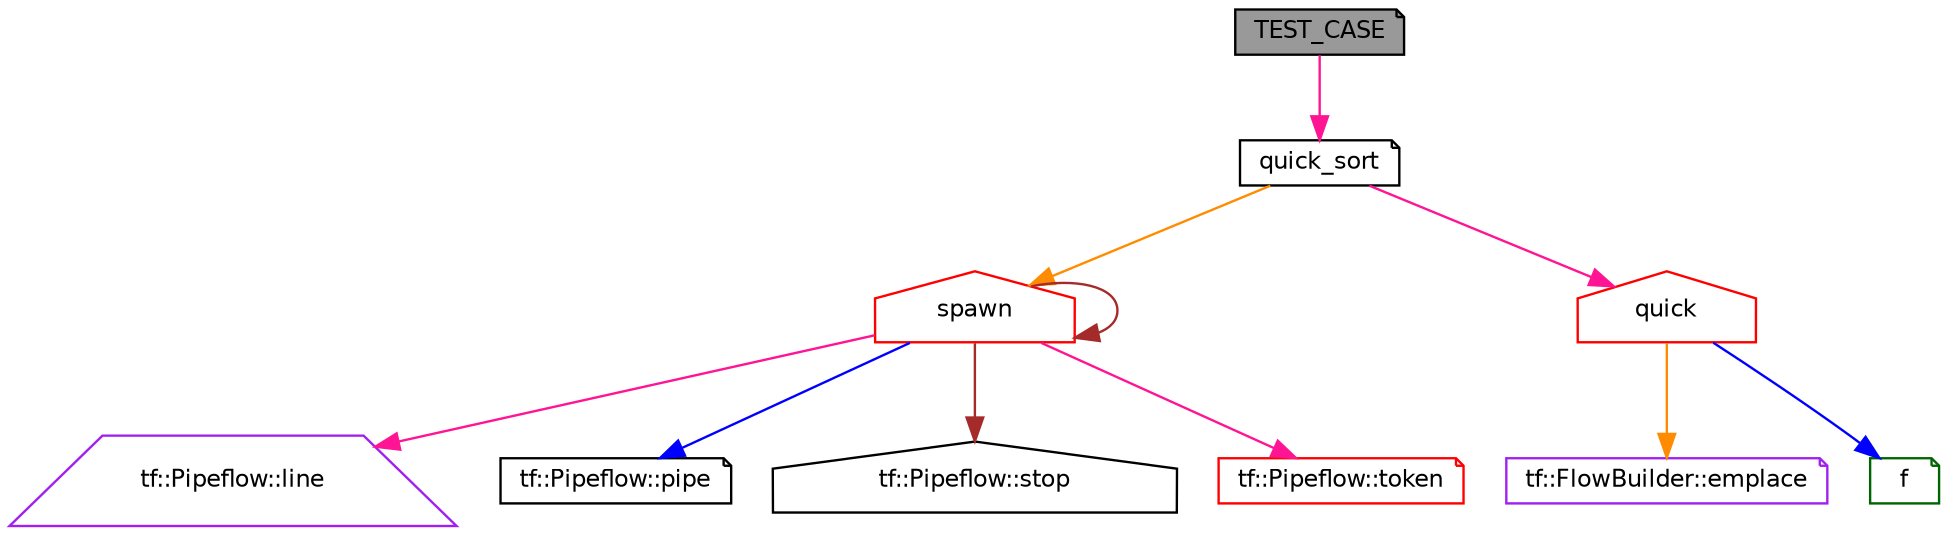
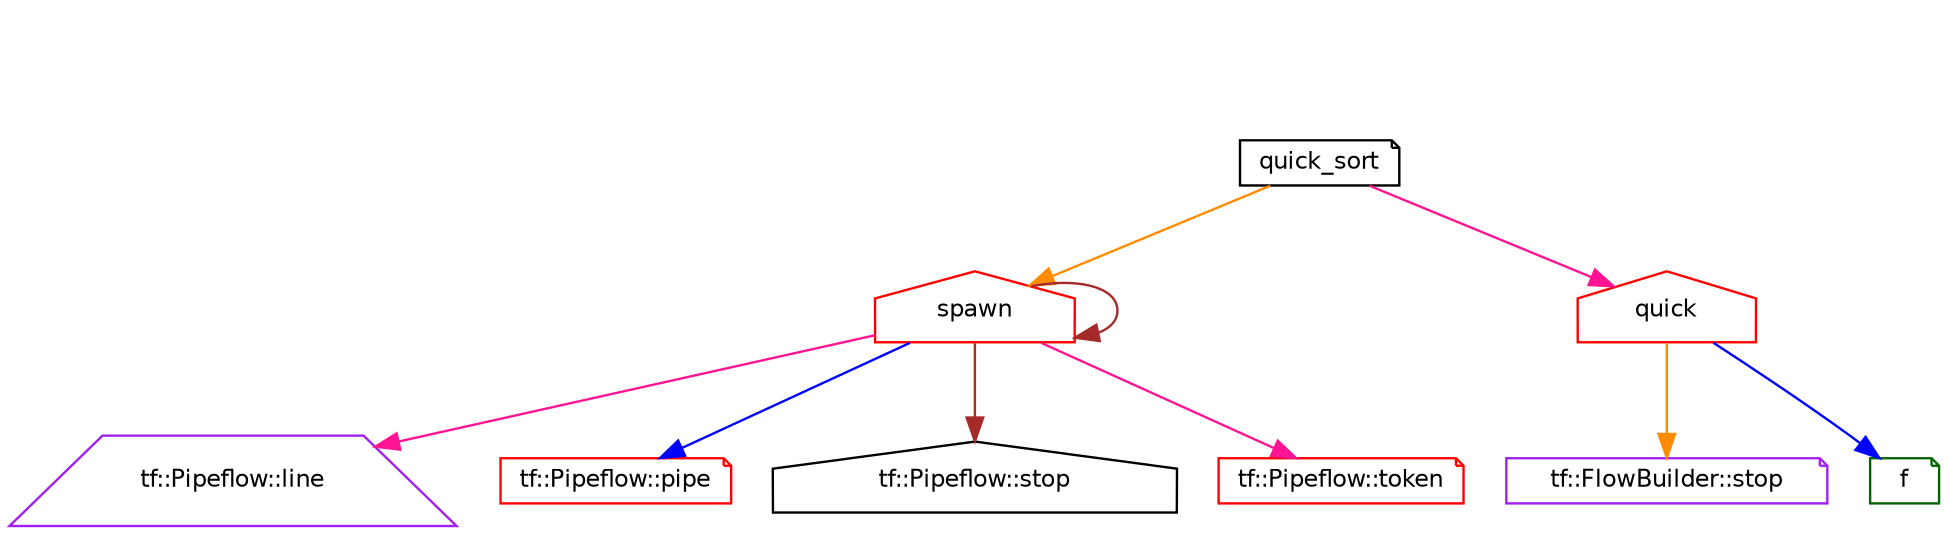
node "TEST_CASE": removed
node "tf::Pipeflow::pipe": color black -> red
node "tf::FlowBuilder::emplace": label "tf::FlowBuilder::emplace" -> "tf::FlowBuilder::stop"
